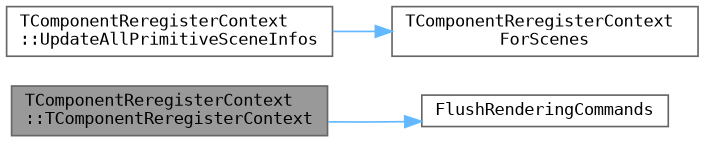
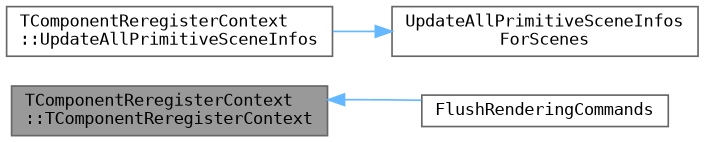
node "TComponentReregisterContext ForScenes": label "TComponentReregisterContext ForScenes" -> "UpdateAllPrimitiveSceneInfos ForScenes"
edge "TComponentReregisterContext ::TComponentReregisterContext" -> "FlushRenderingCommands": reversed
